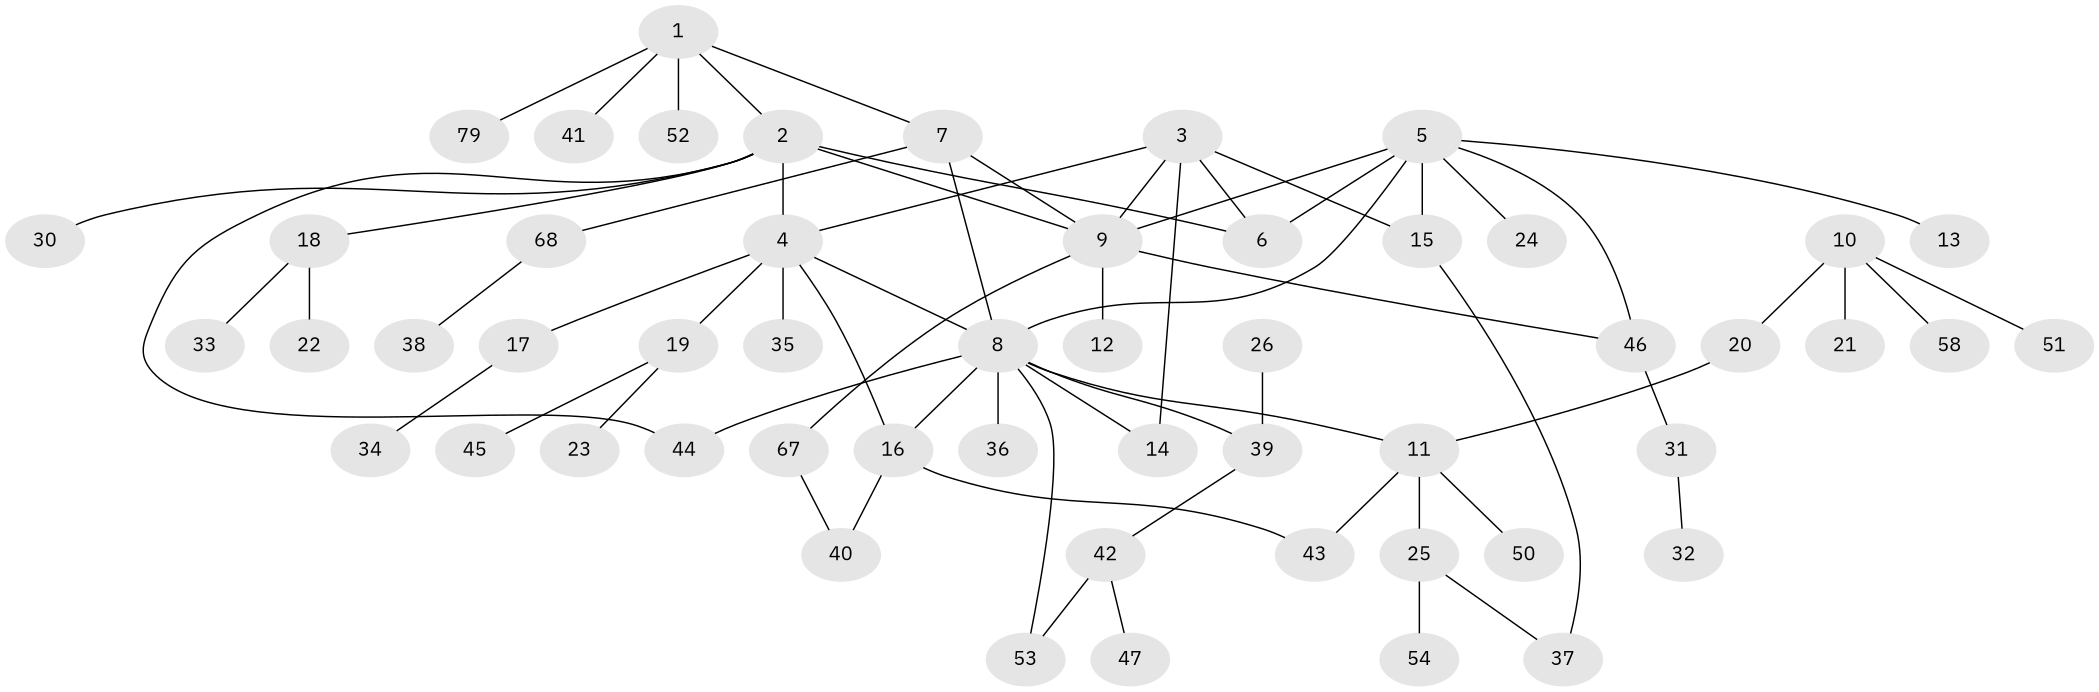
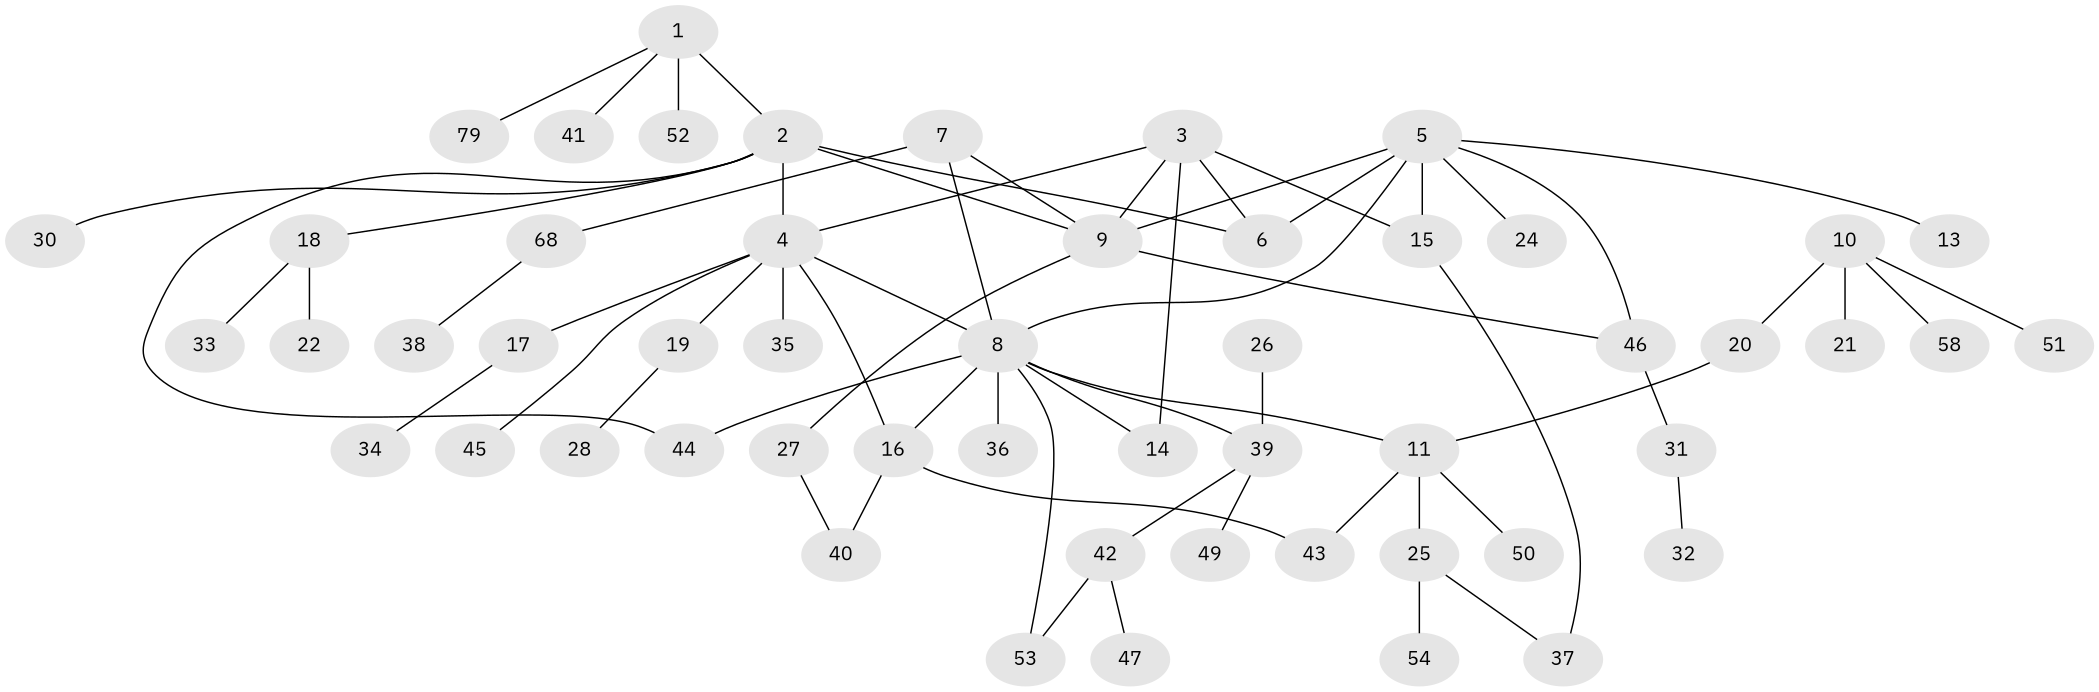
edge "1" -- "7": removed
node "12": removed
edge "19" -- "45": now "4" -- "45"
node "23": label "23" -> "28"
node "67": label "67" -> "27"
node "49": added
